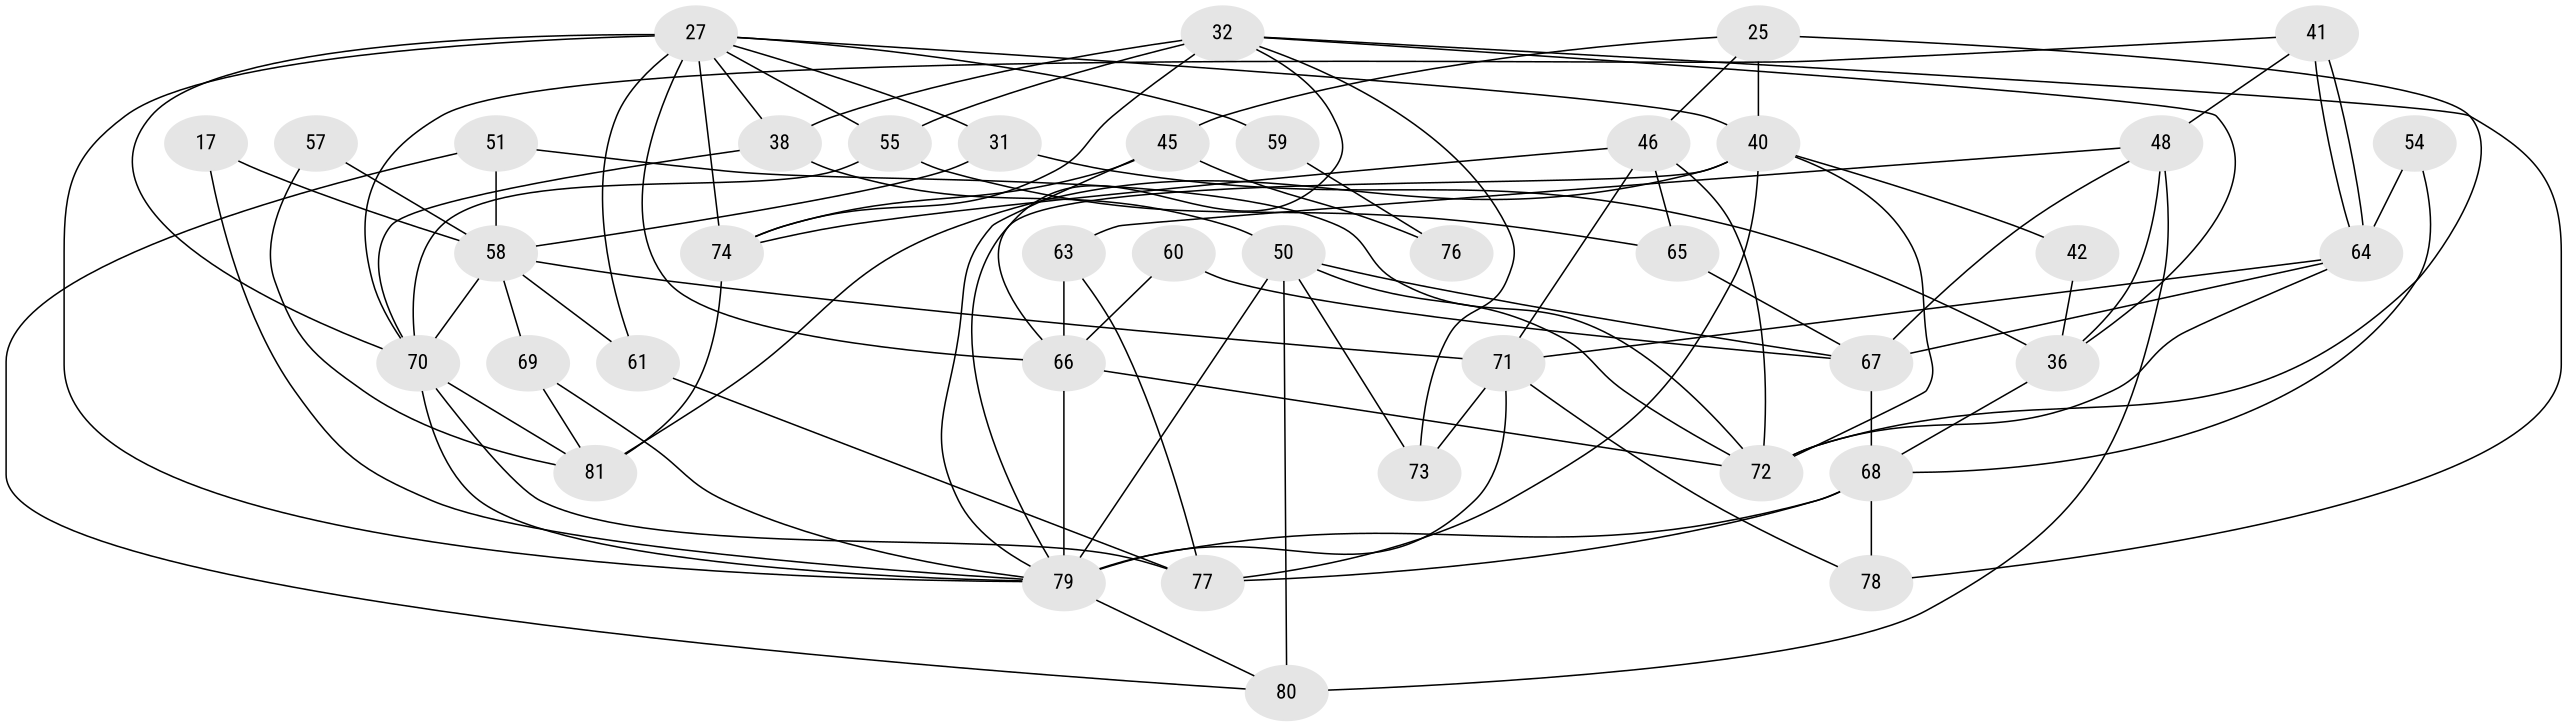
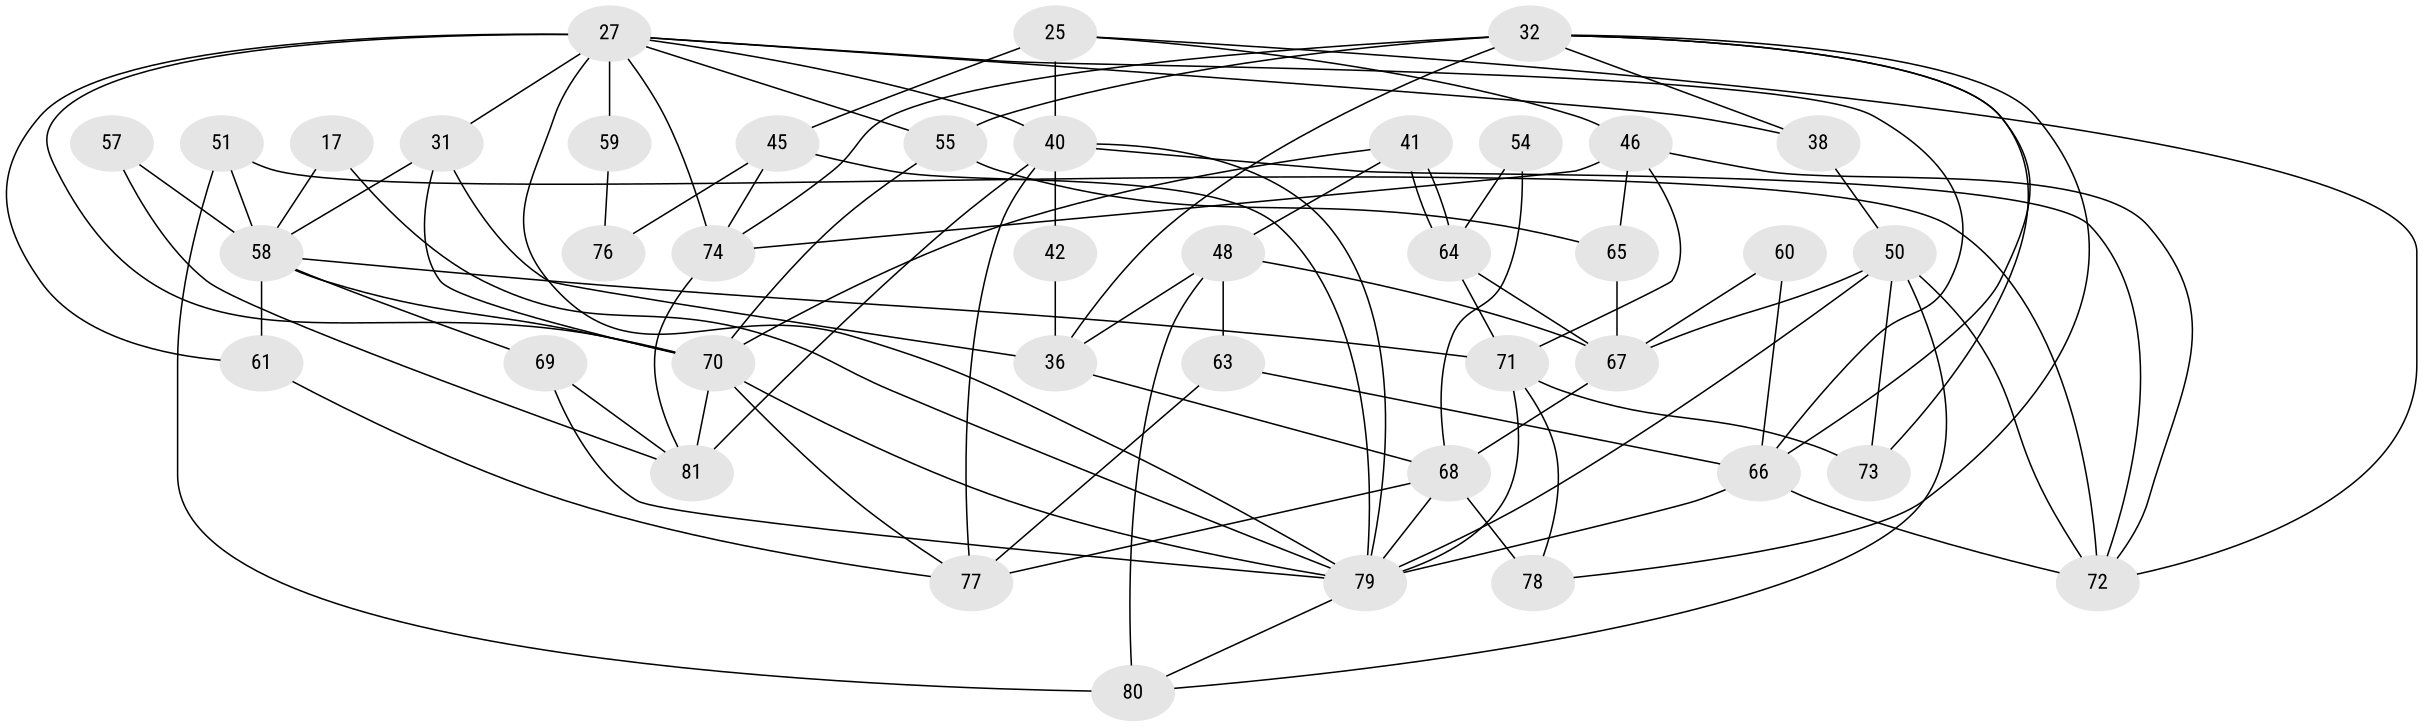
edge "38" -- "70": now "31" -- "70"
edge "64" -- "72": removed
